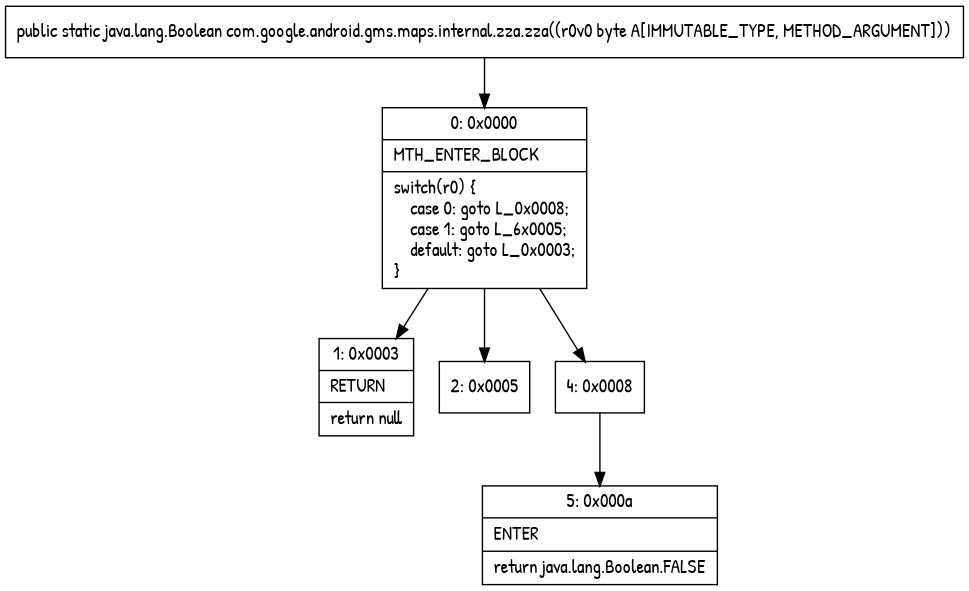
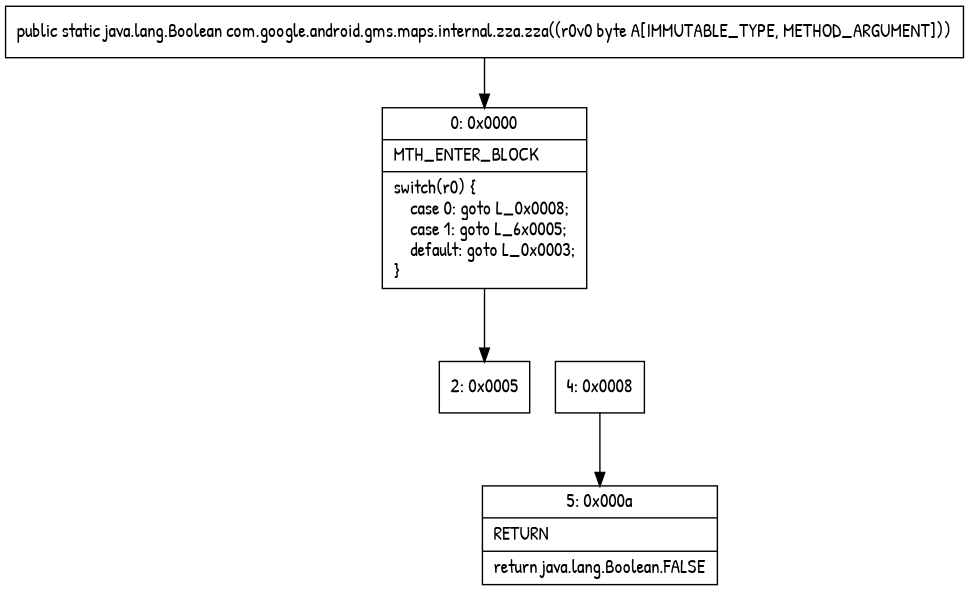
edge "0: 0x0000" -> "4: 0x0008": removed
node "1: 0x0003": removed
node "5: 0x000a": text "ENTER" -> "RETURN"
